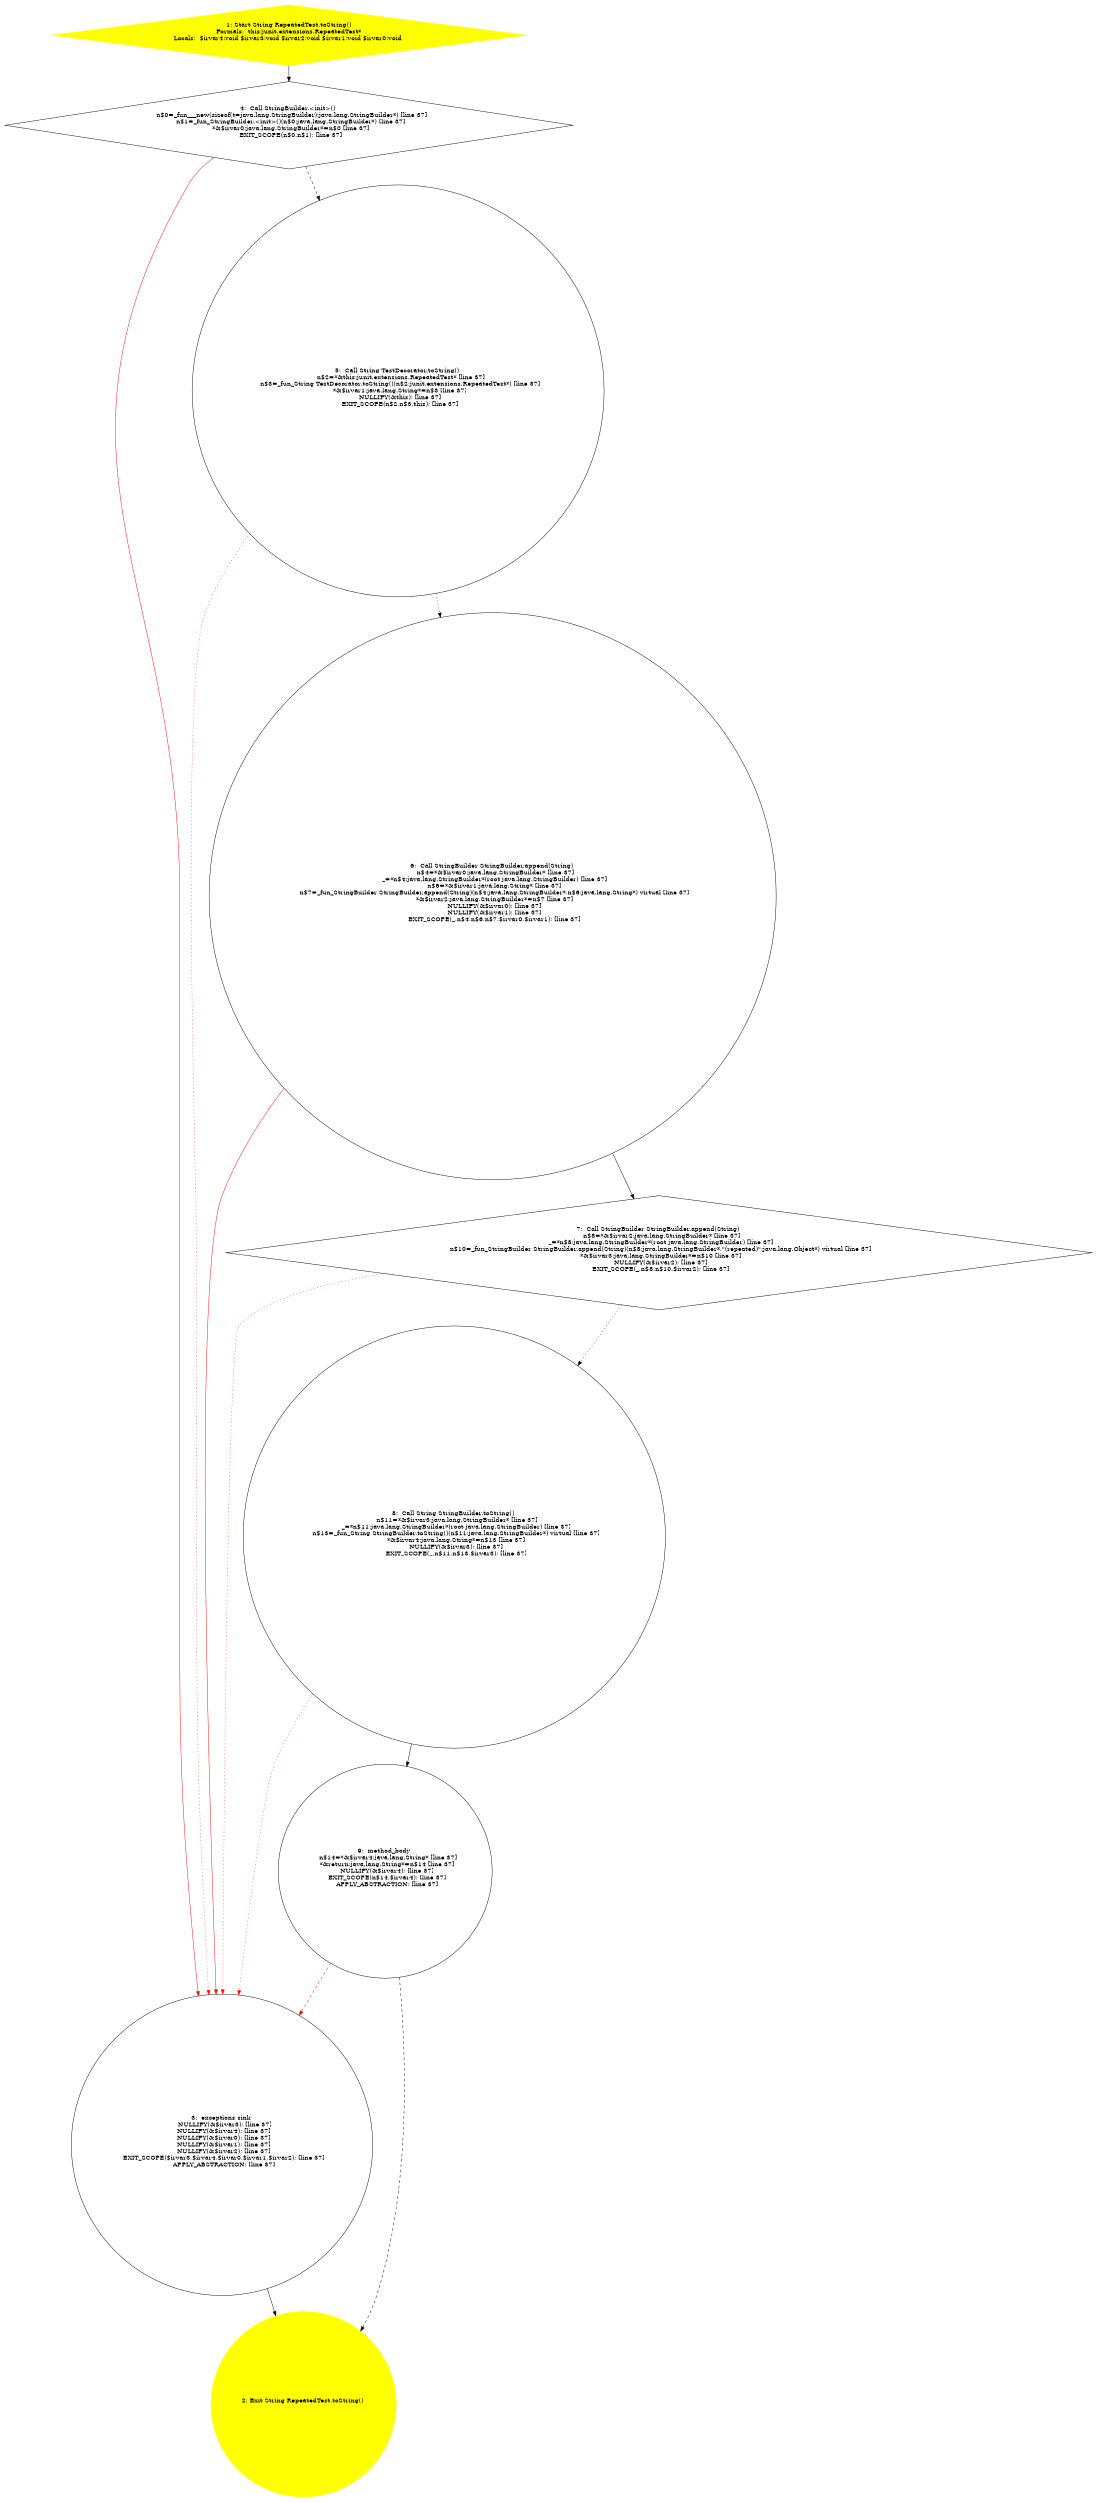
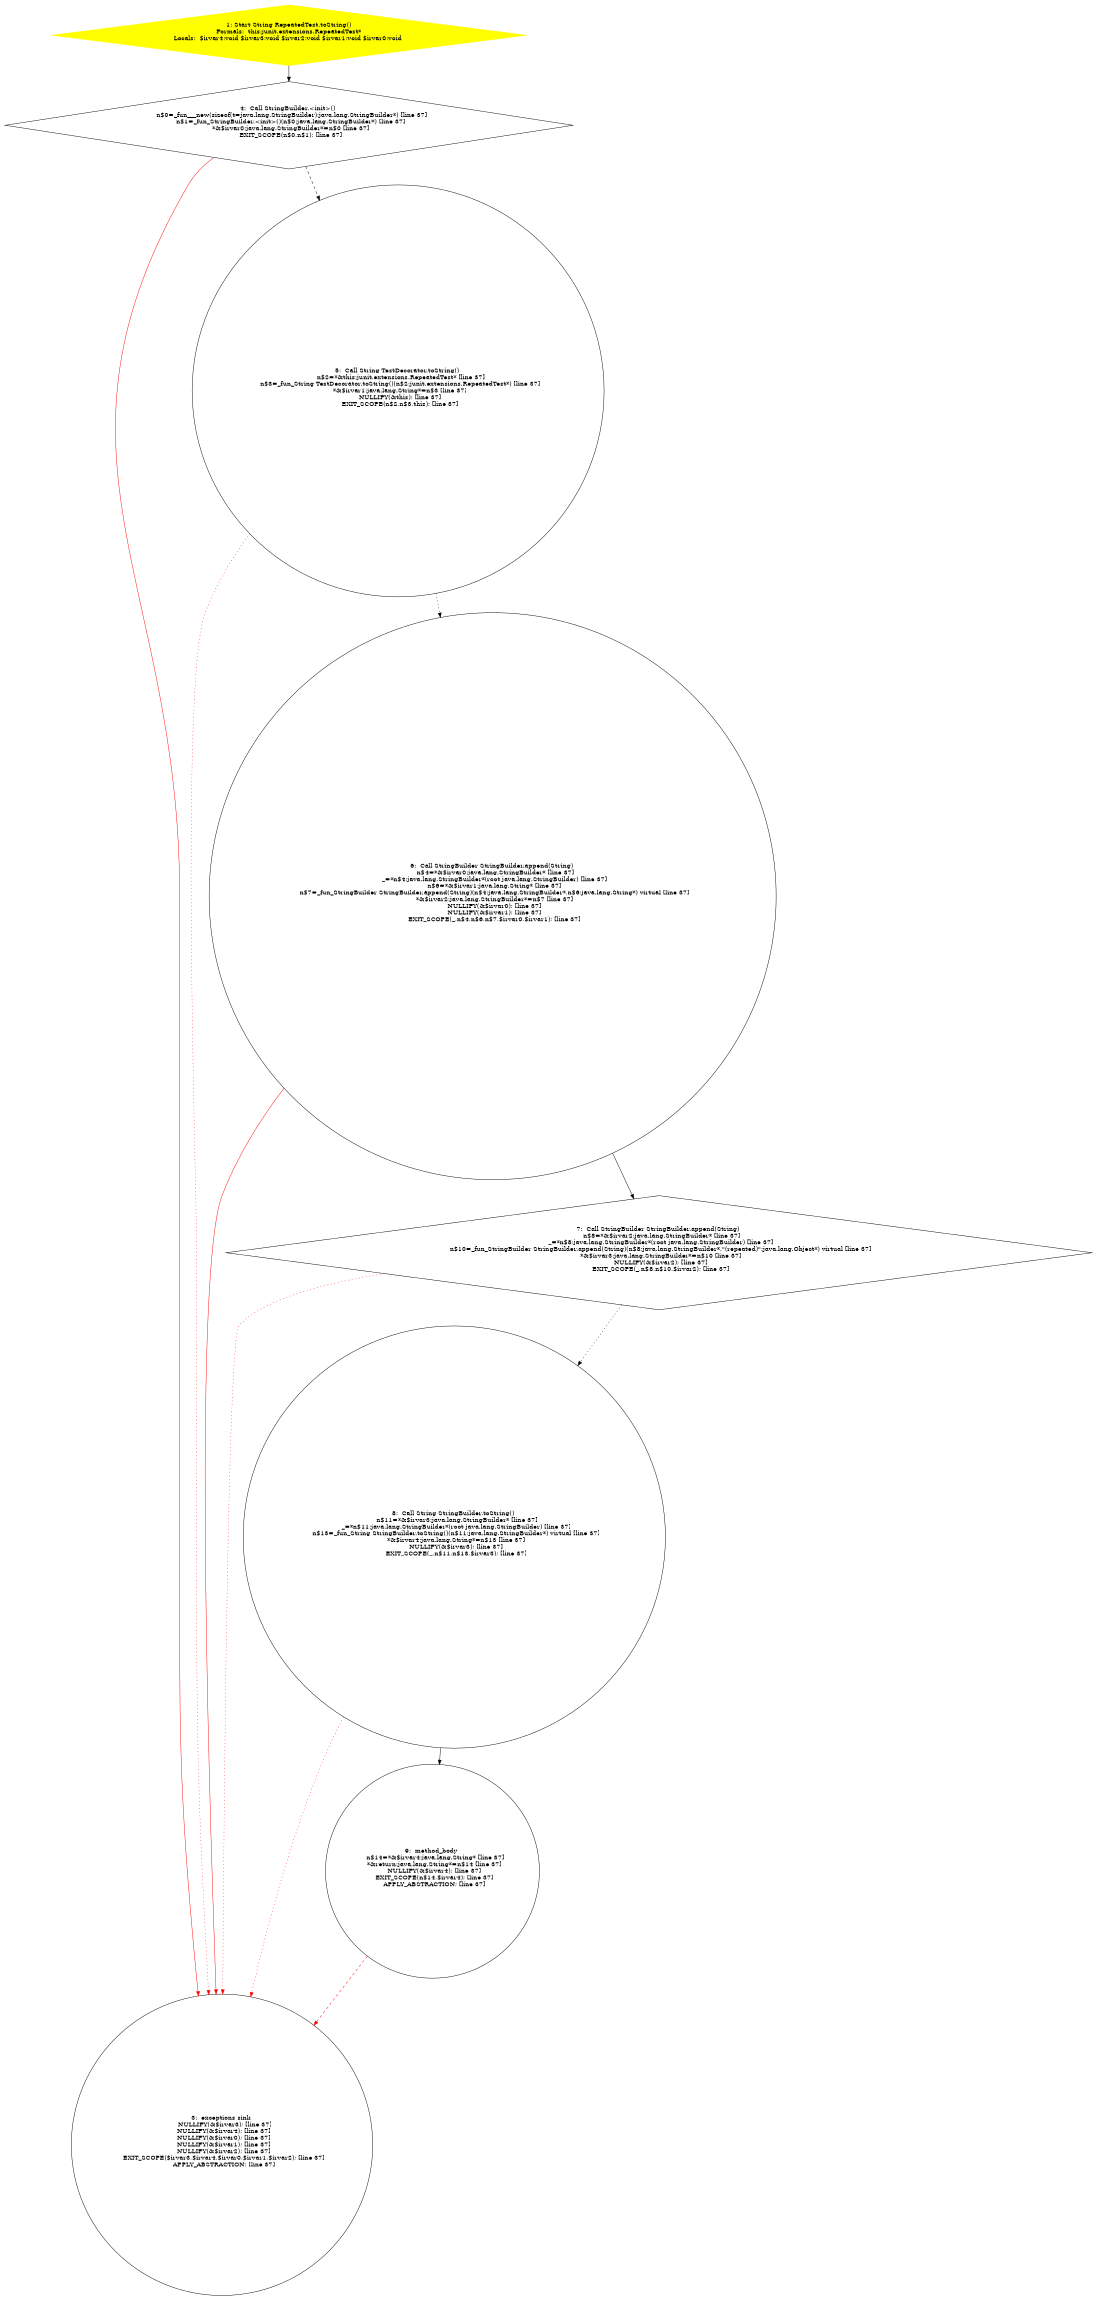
node "2: Exit String RepeatedTest.toString()": removed
